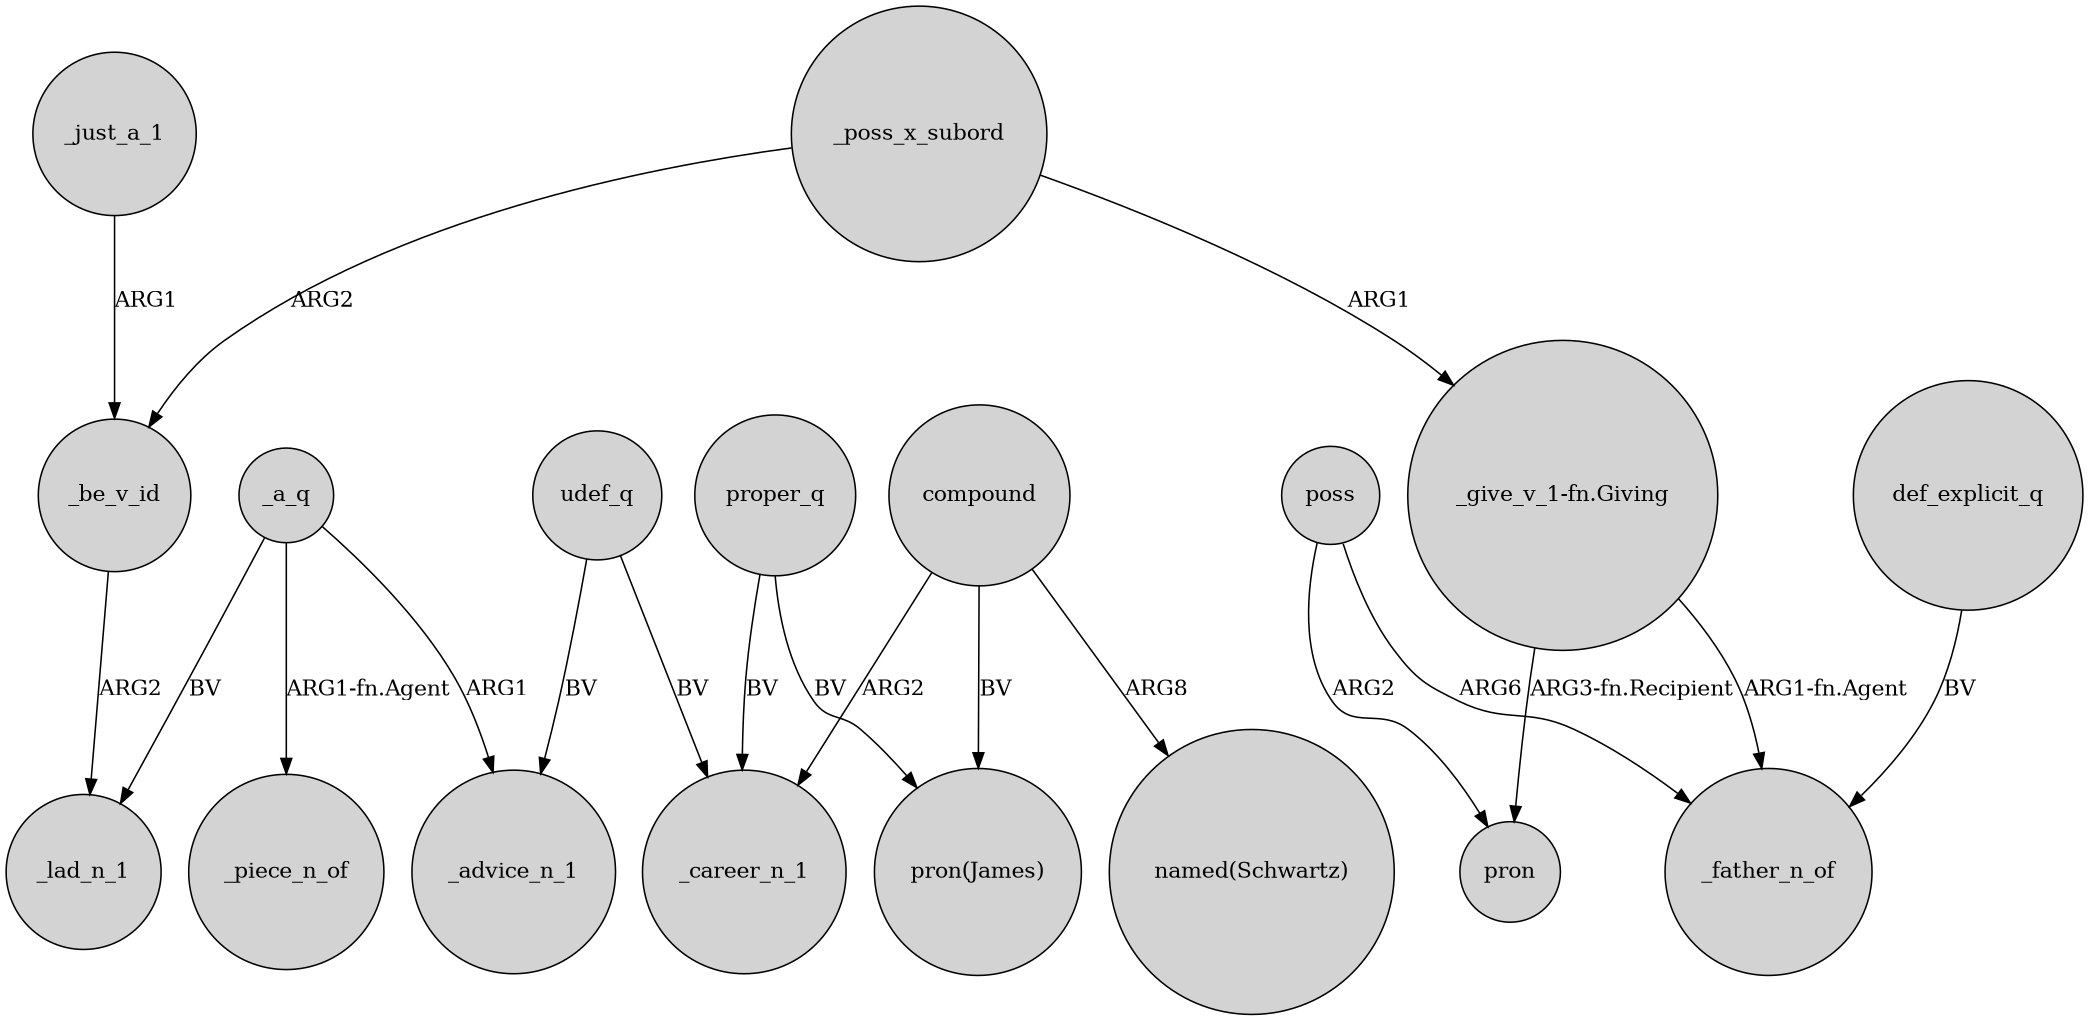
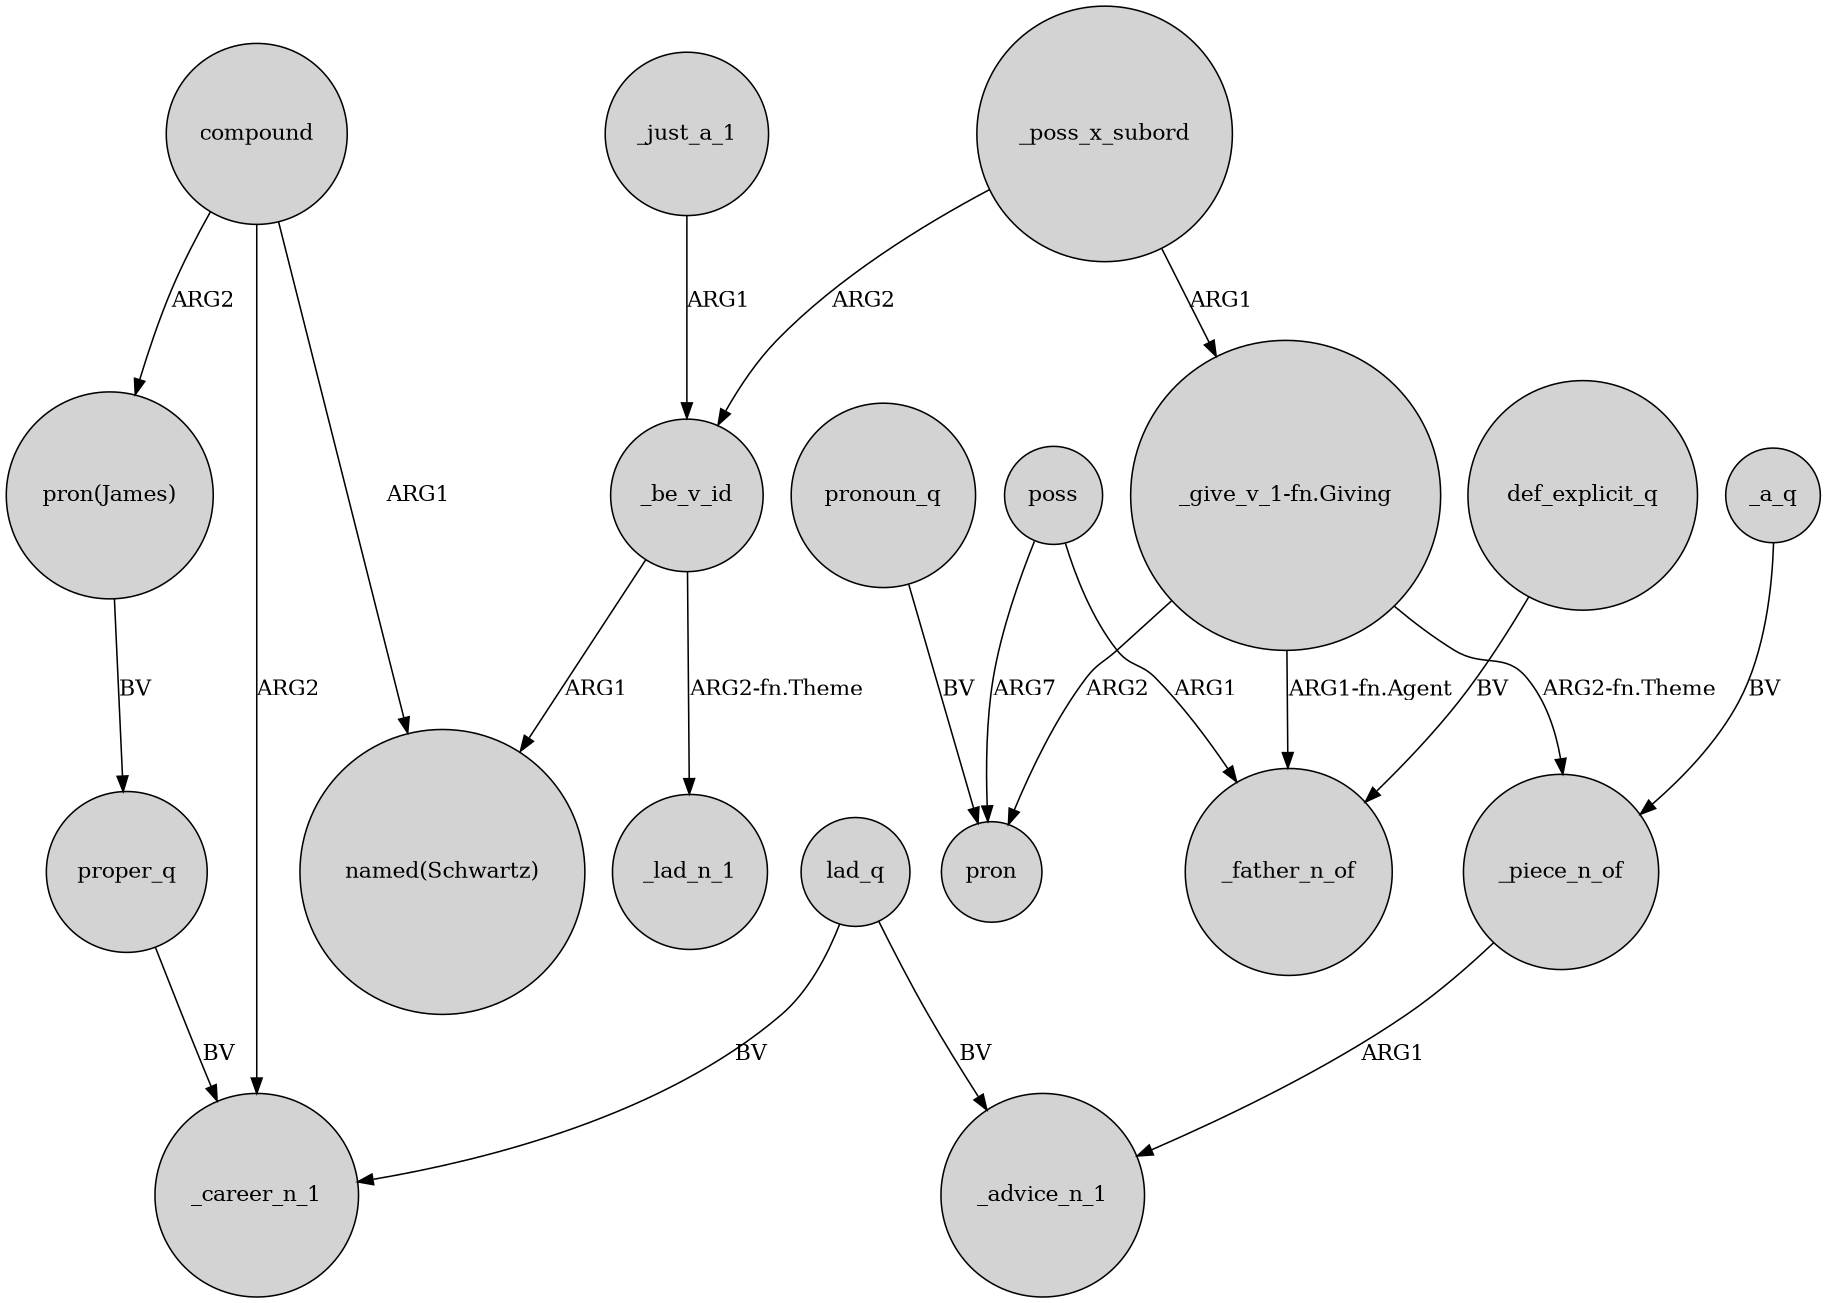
node "udef_q": label "udef_q" -> "lad_q"
node "pronoun_q": added
edge "_a_q" -> "_advice_n_1": now "_piece_n_of" -> "_advice_n_1"
edge "_be_v_id" -> "named(Schwartz)": added, label "ARG1"
edge "_give_v_1-fn.Giving" -> "_piece_n_of": added, label "ARG2-fn.Theme"
edge "_a_q" -> "_lad_n_1": removed, label "BV"
edge "_be_v_id" -> "_lad_n_1": label "ARG2" -> "ARG2-fn.Theme"
edge "_a_q" -> "_piece_n_of": label "ARG1-fn.Agent" -> "BV"
edge "compound" -> "pron(James)": label "BV" -> "ARG2"
edge "compound" -> "named(Schwartz)": label "ARG8" -> "ARG1"
edge "poss" -> "pron": label "ARG2" -> "ARG7"
edge "poss" -> "_father_n_of": label "ARG6" -> "ARG1"
edge "_give_v_1-fn.Giving" -> "pron": label "ARG3-fn.Recipient" -> "ARG2"
edge "proper_q" -> "pron(James)": reversed
